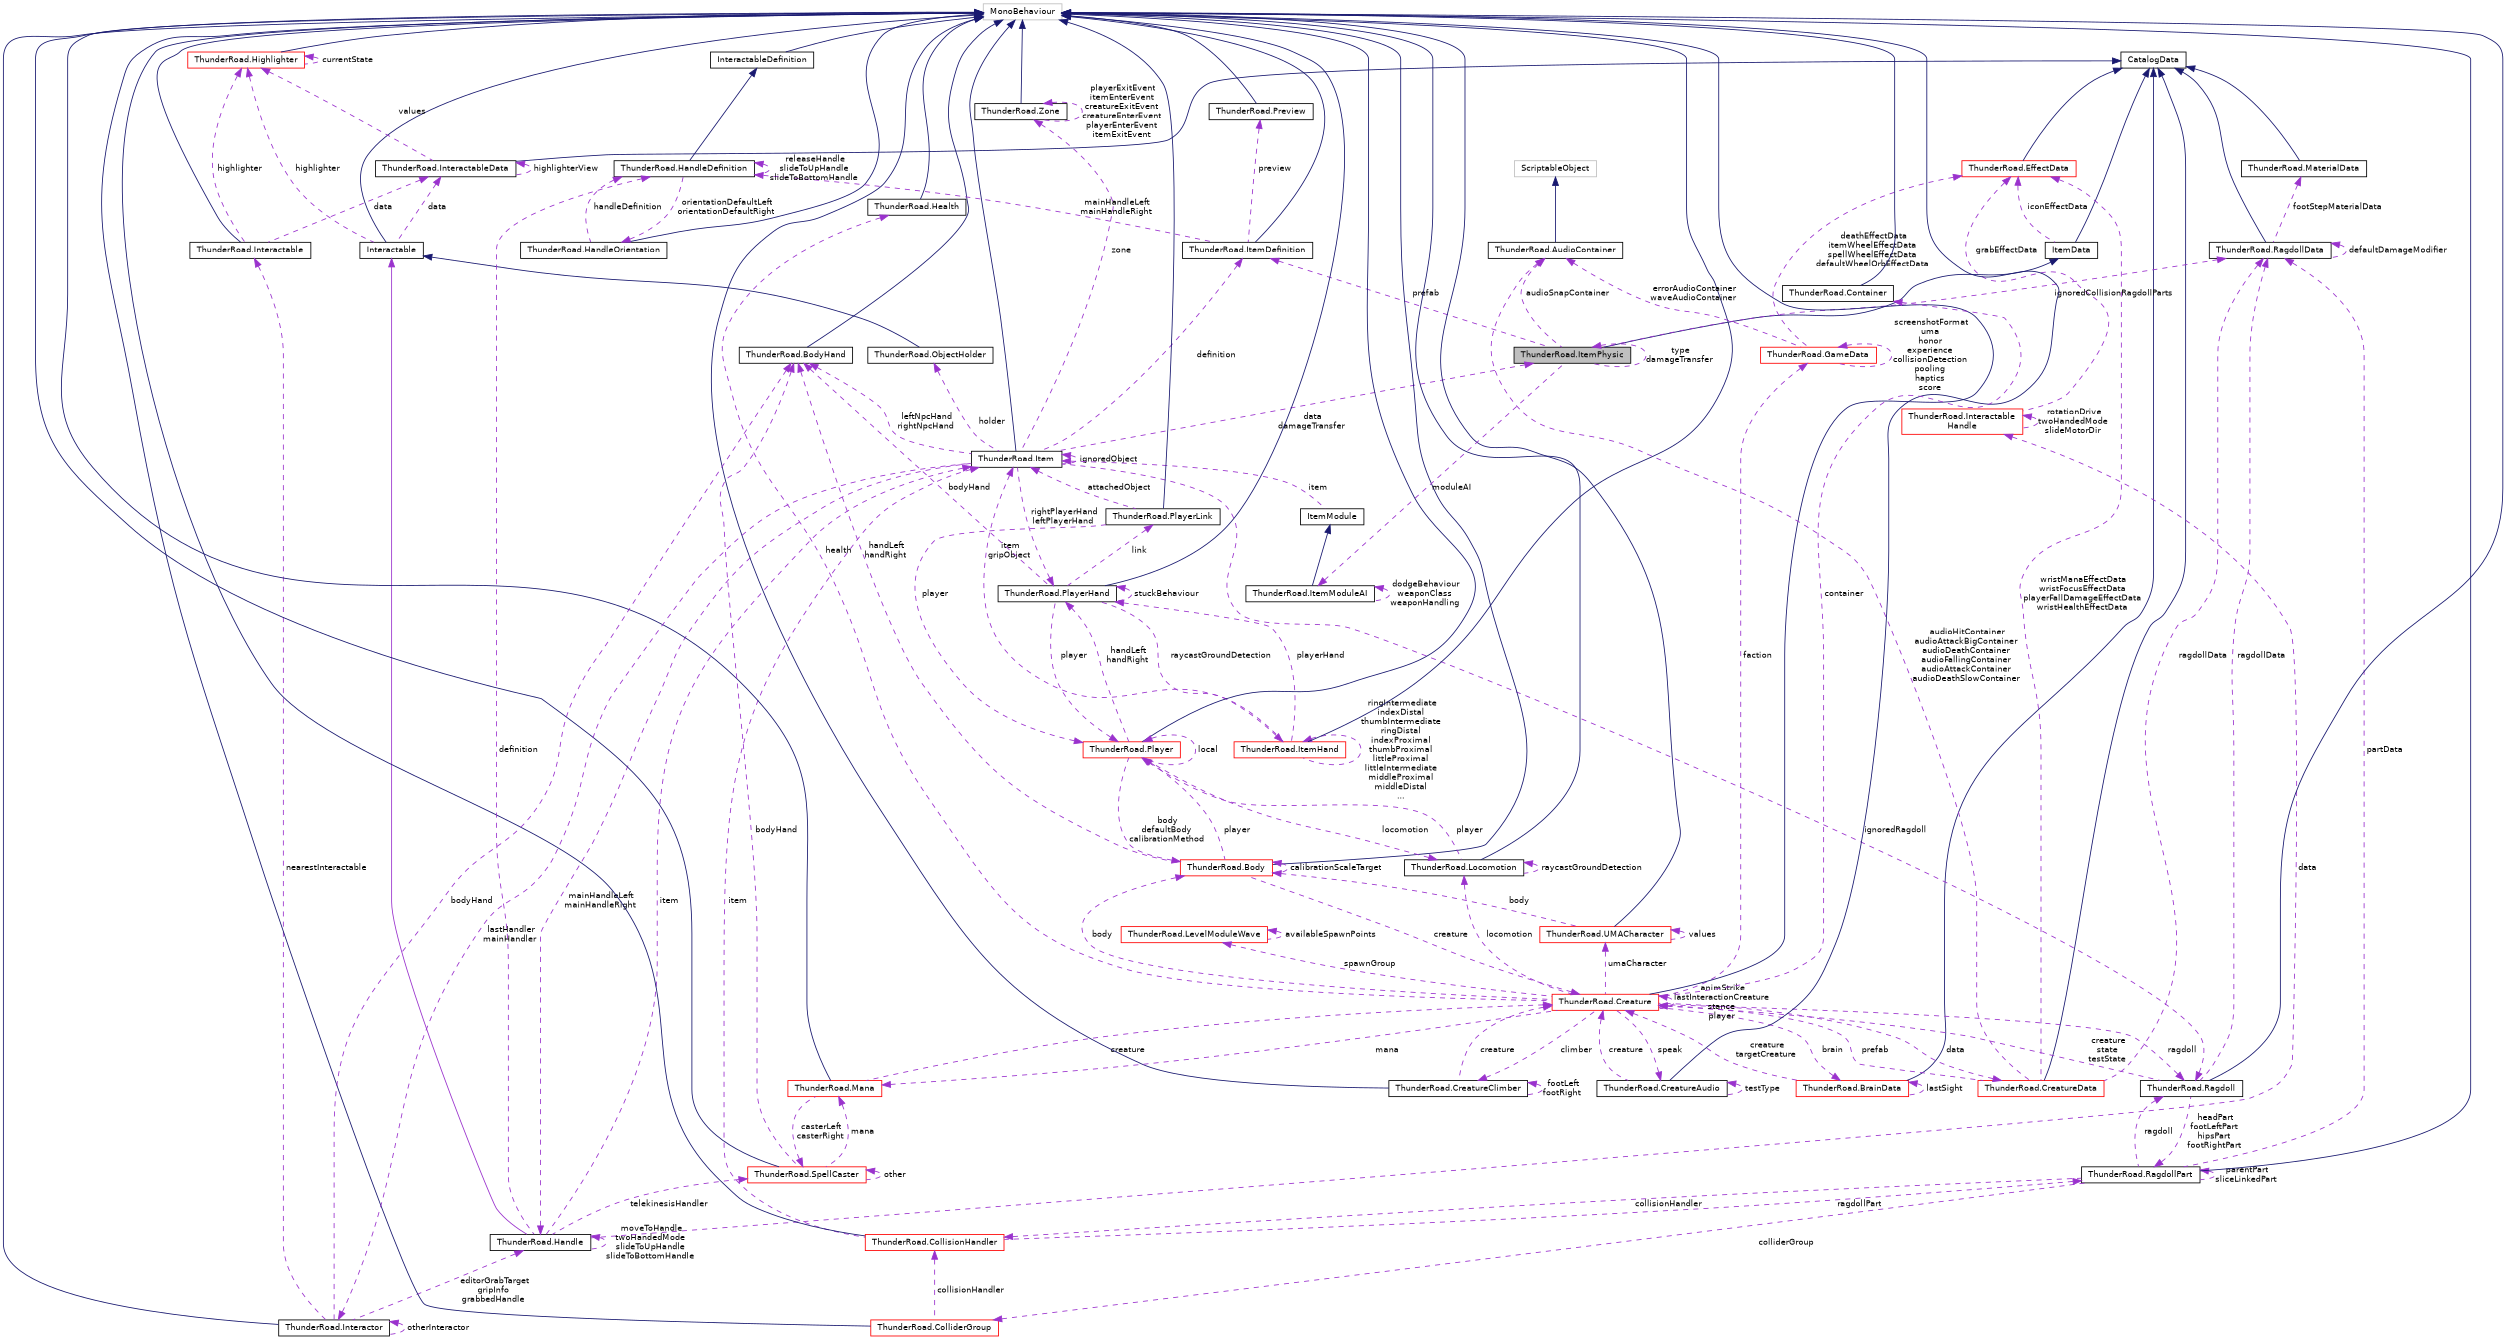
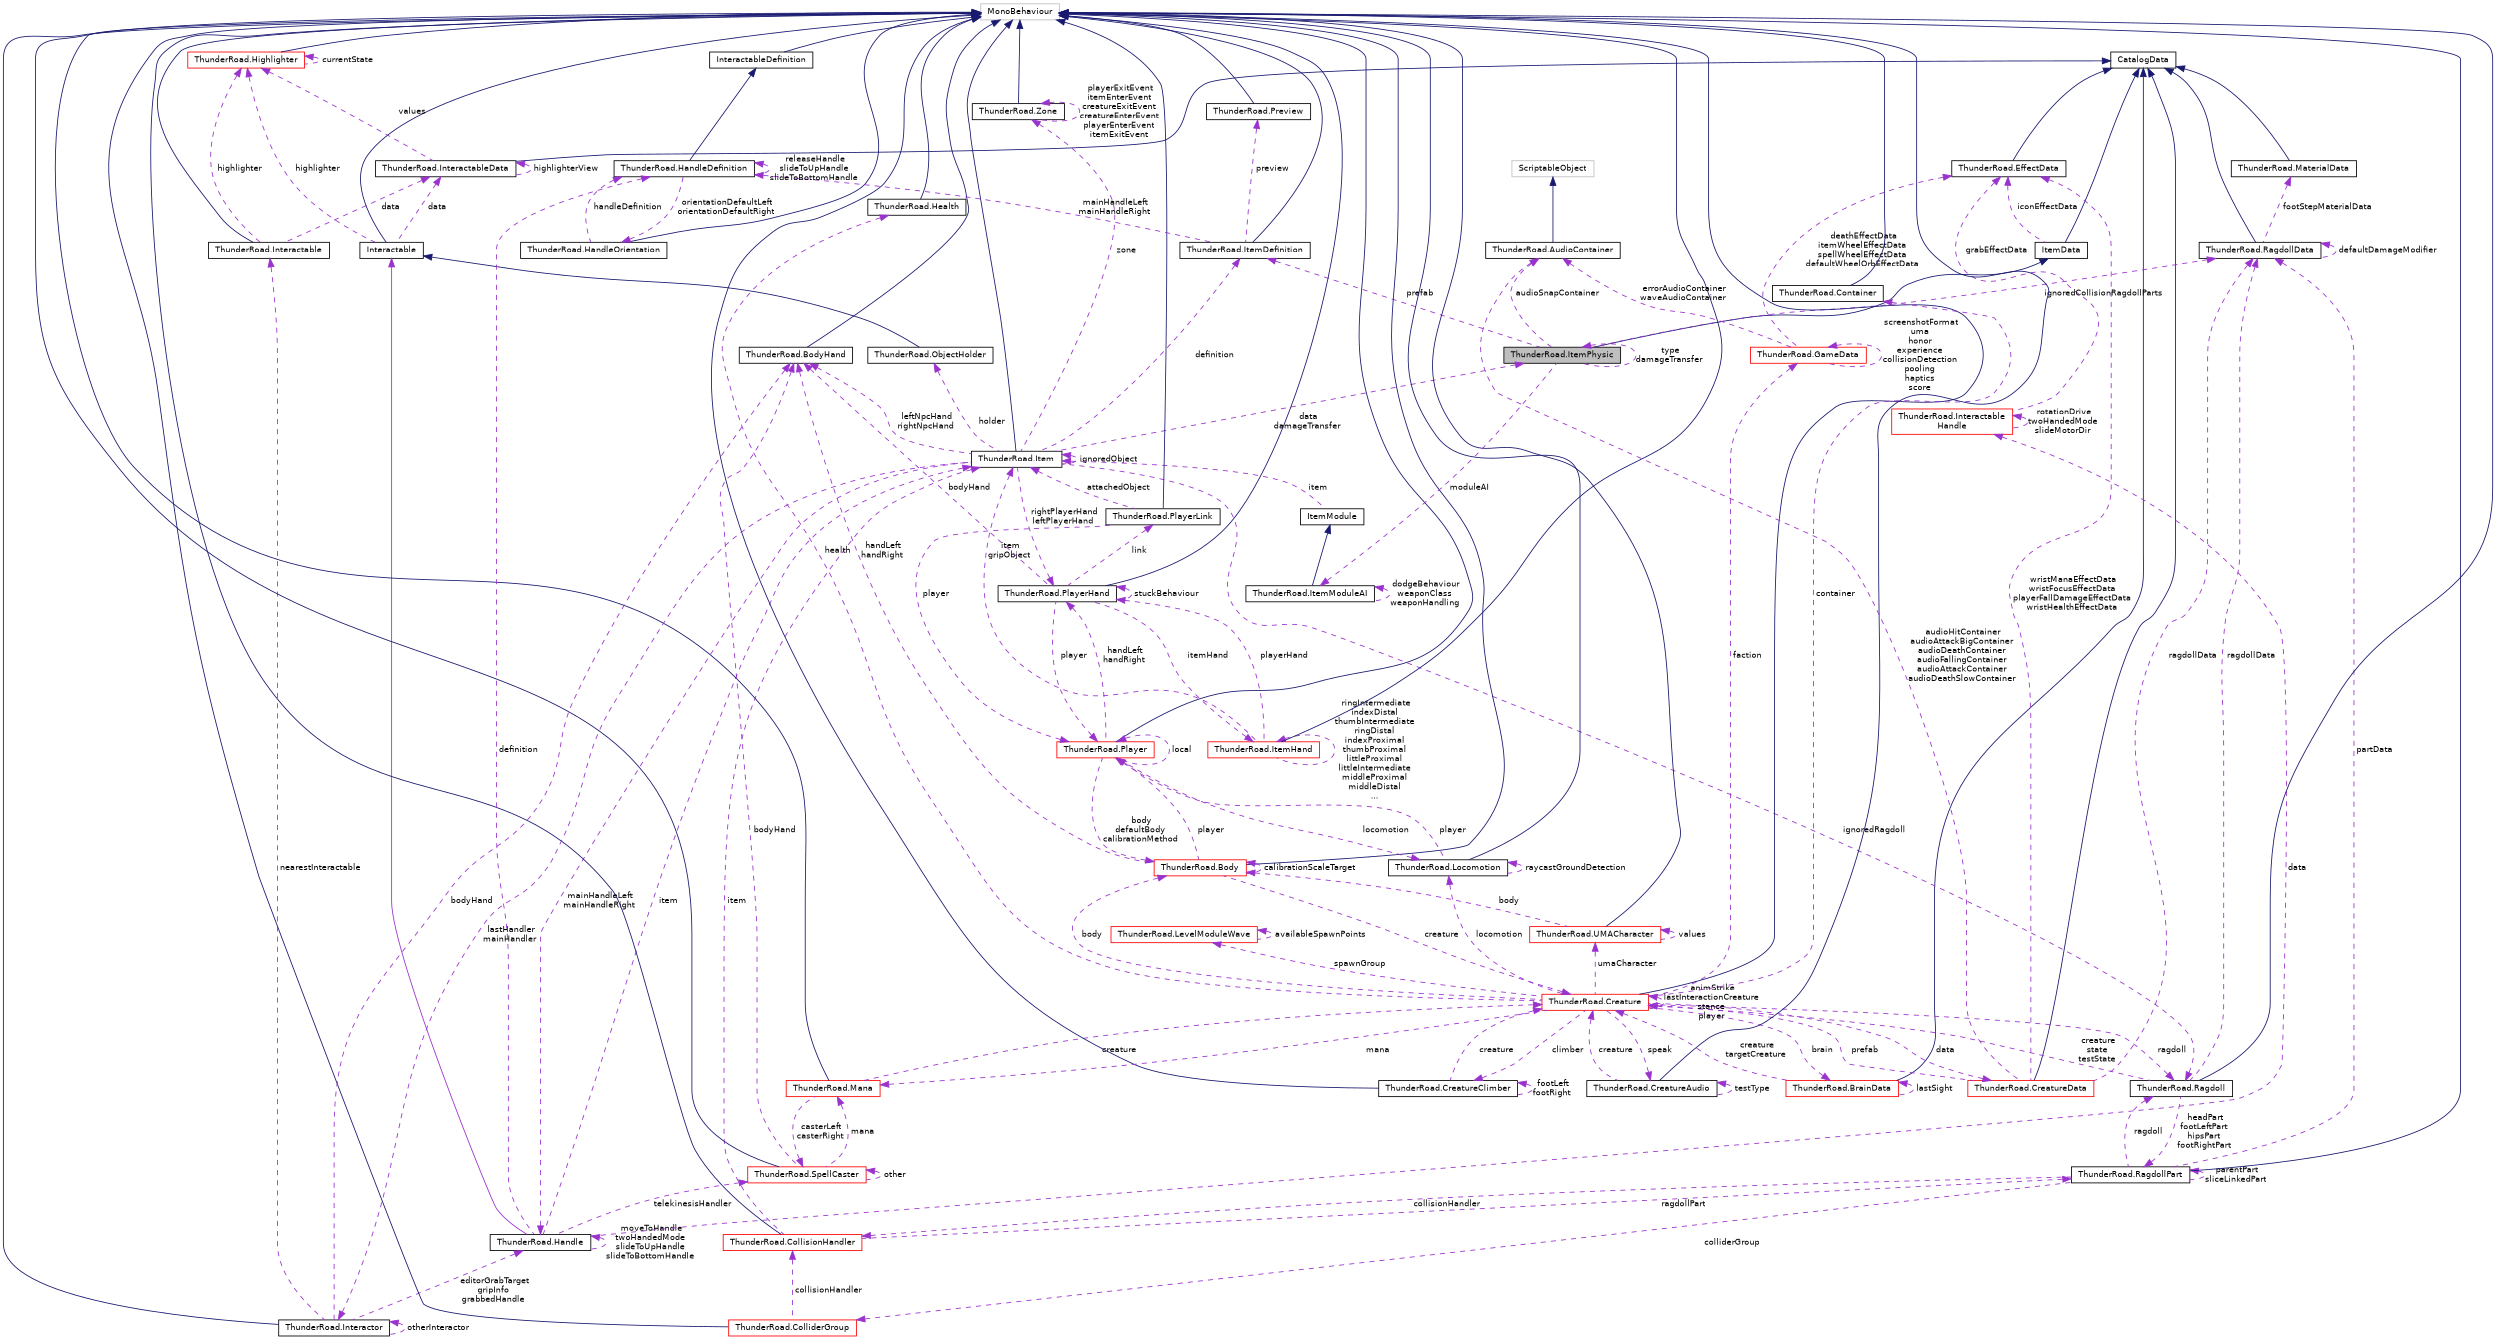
node "ThunderRoad.EffectData": color red -> black
edge "ThunderRoad.PlayerHand" -> "ThunderRoad.ItemHand": label " raycastGroundDetection" -> " itemHand"
